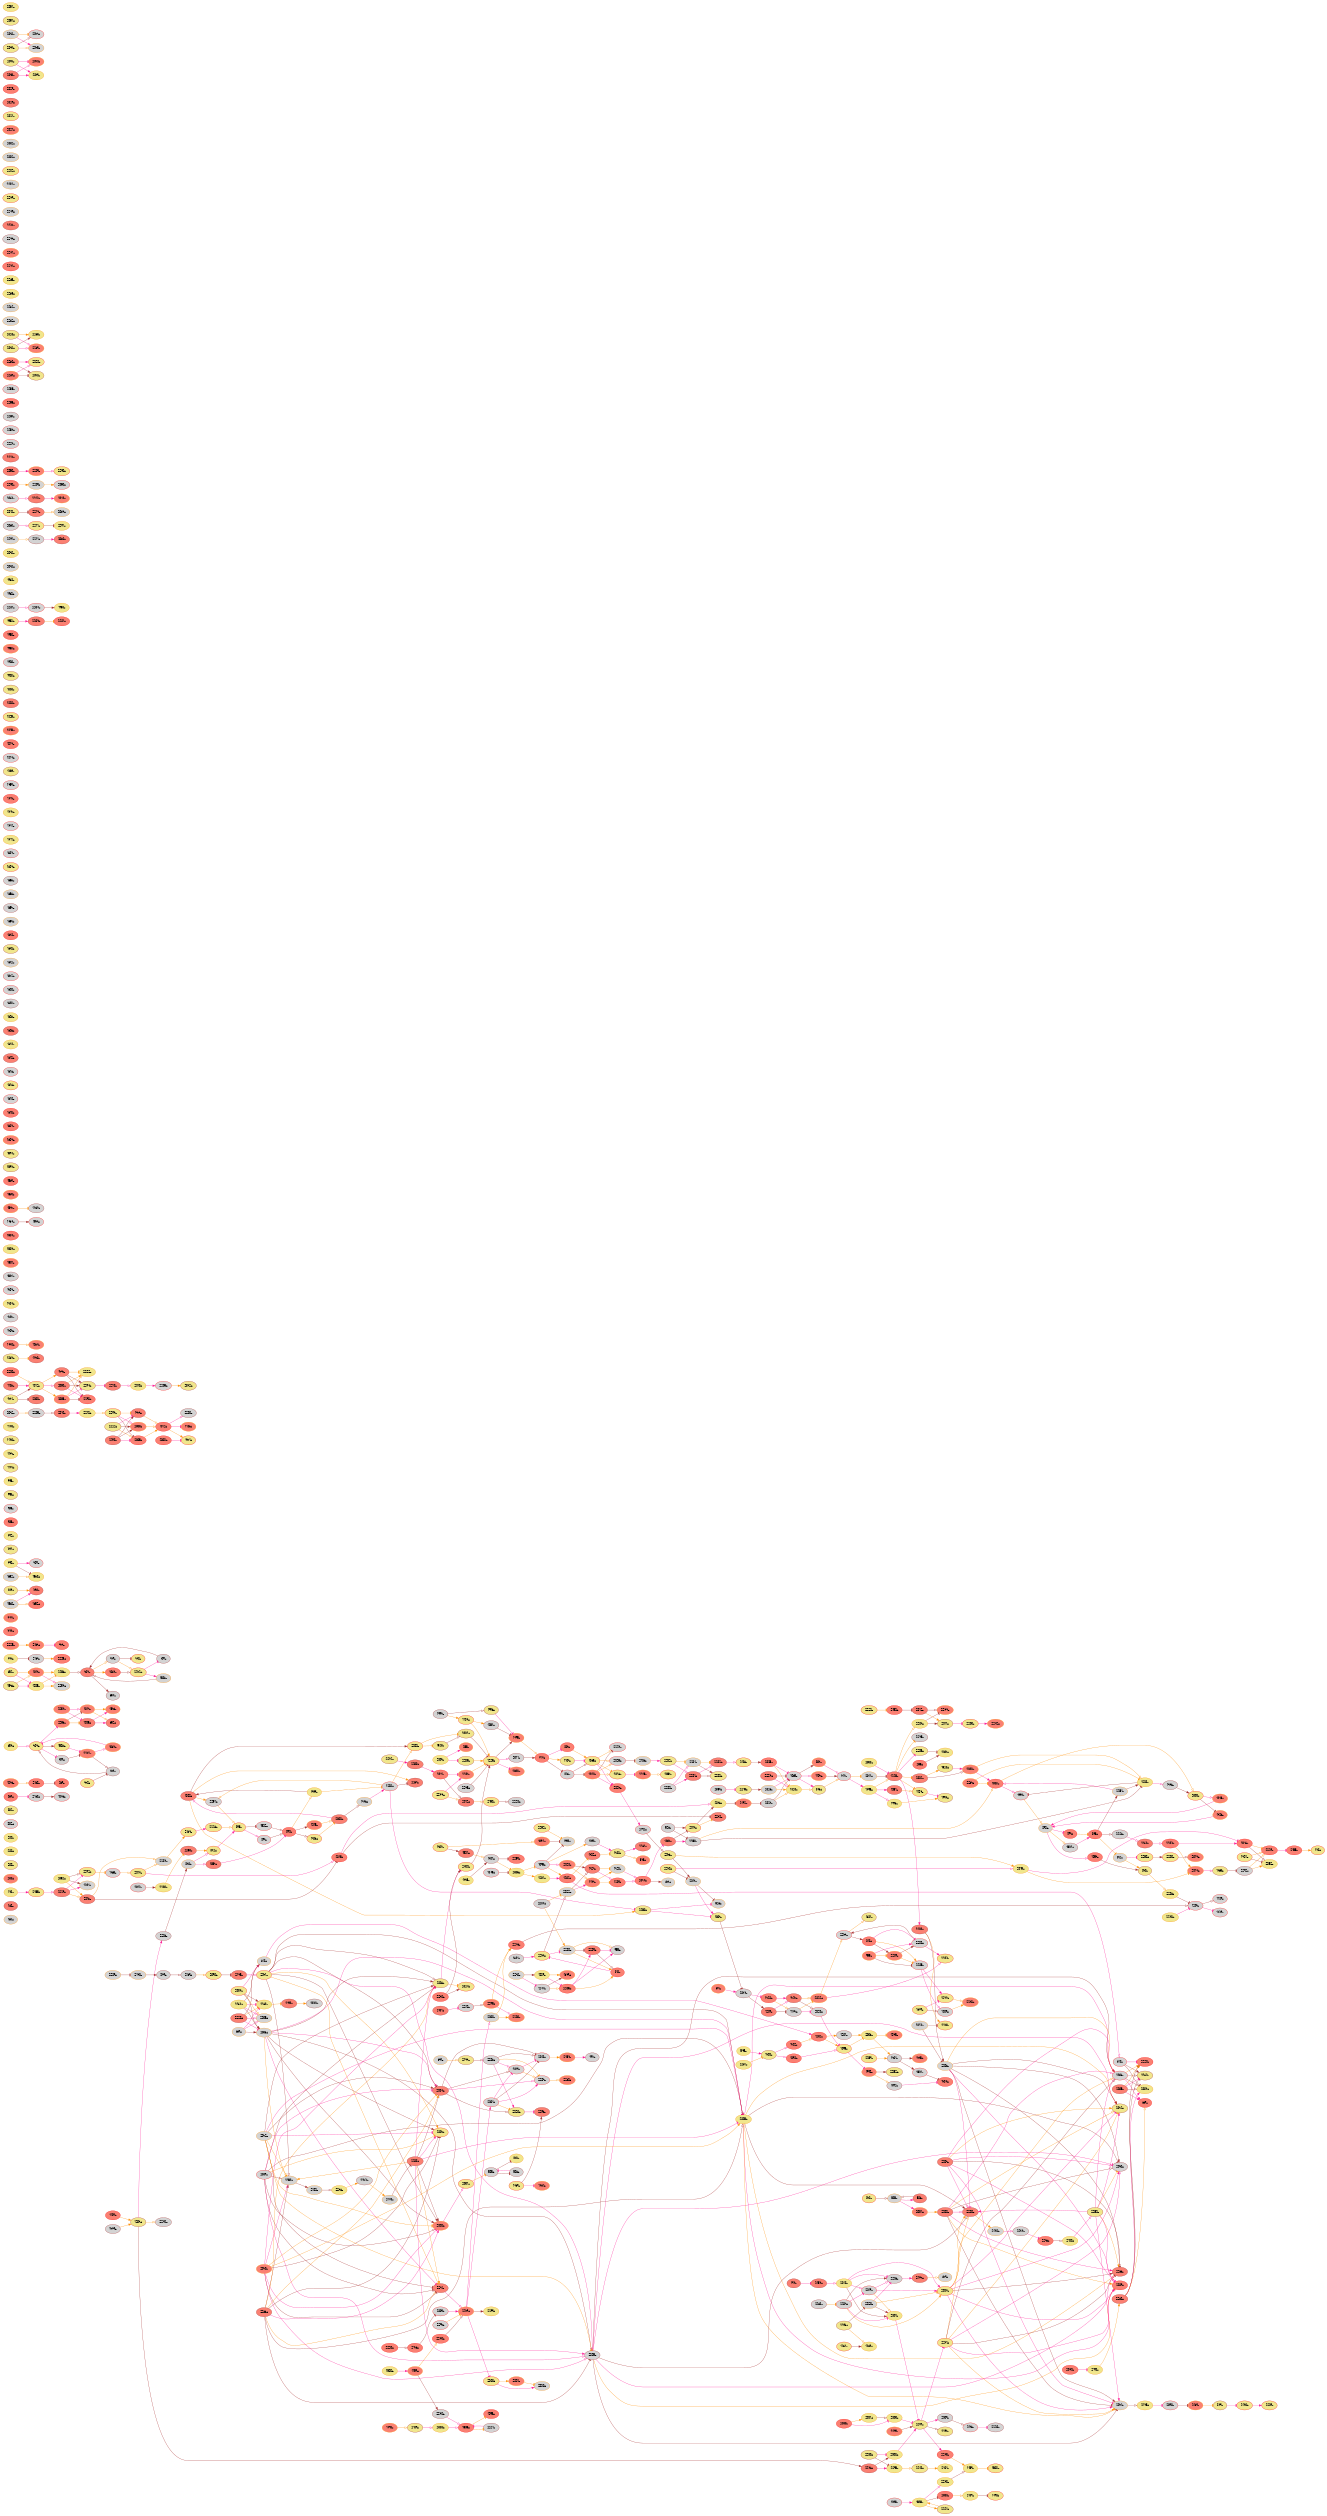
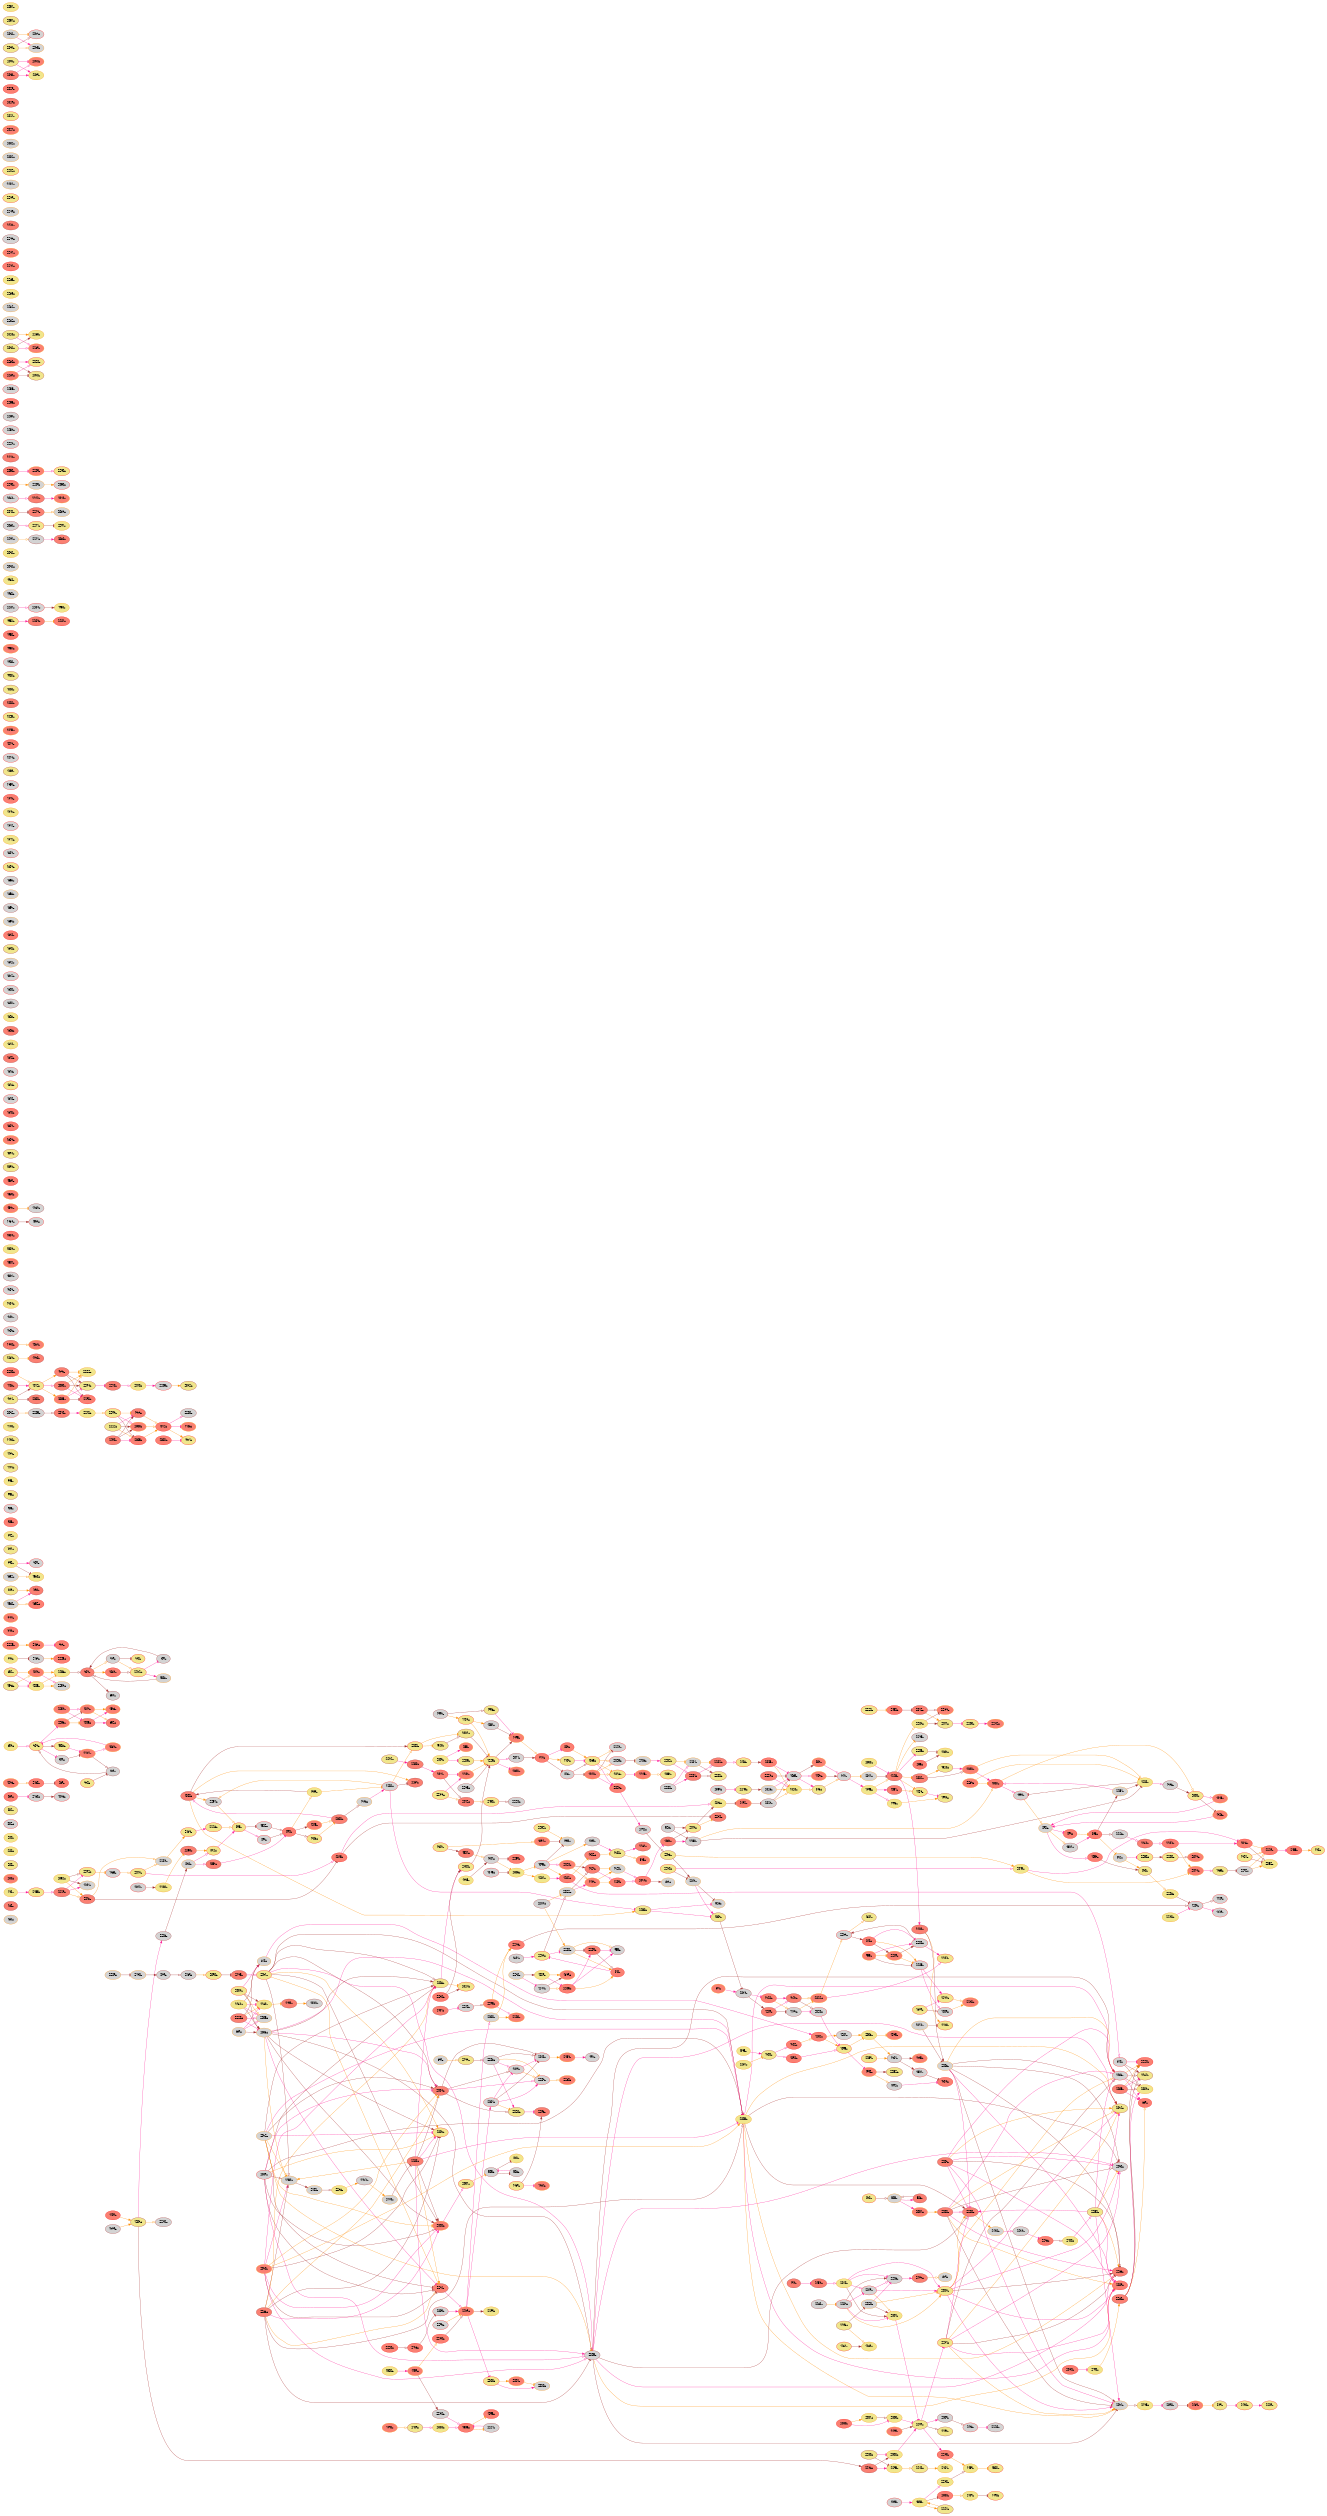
edge "2350-" -> "2209-": arrowhead normal -> tee
edge "2241+" -> "2238-": color darkorange -> deeppink
